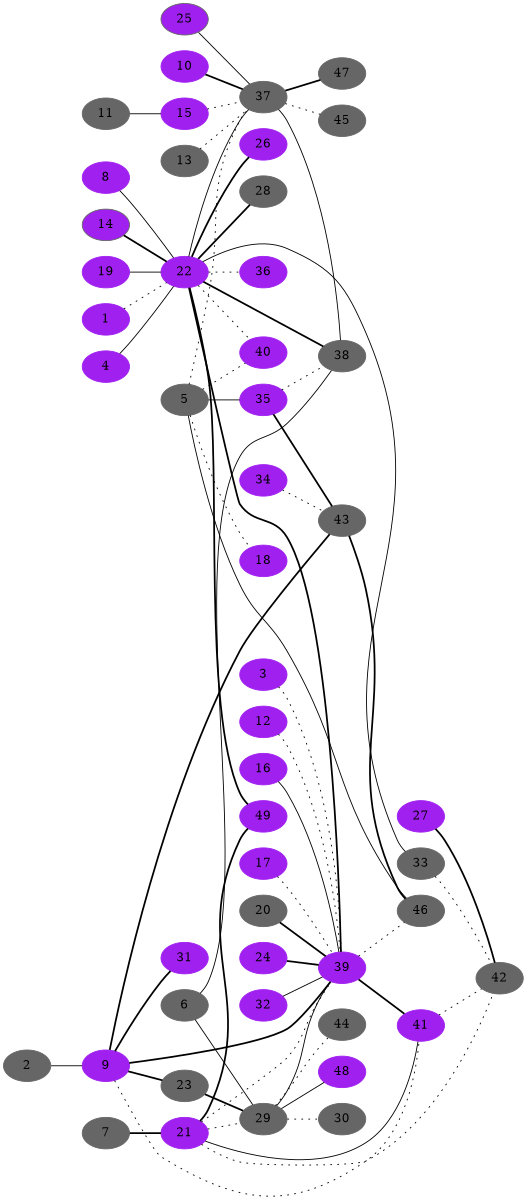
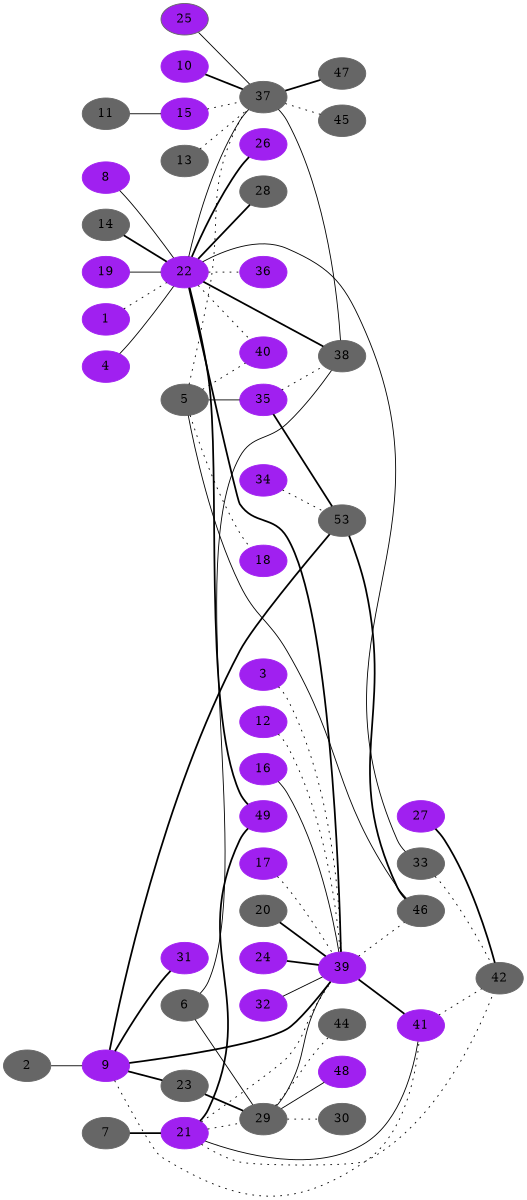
node "14": fillcolor purple -> gray40
node "43": label "43" -> "53"
